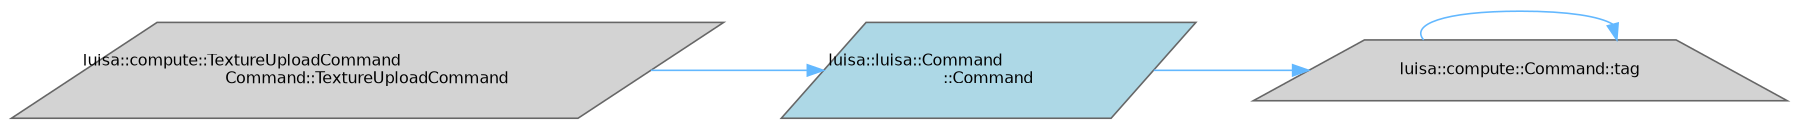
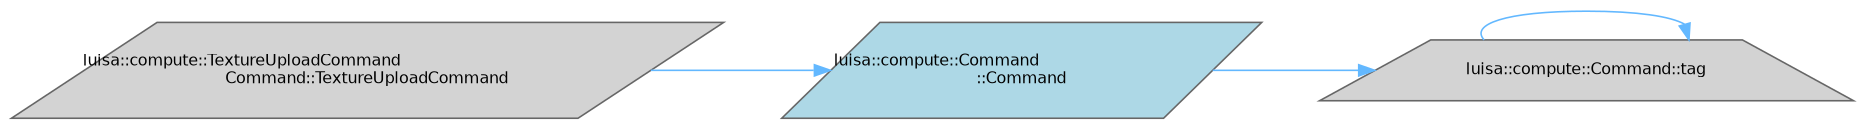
node "luisa::luisa::Command ::Command": label "luisa::luisa::Command ::Command" -> "luisa::compute::Command ::Command"
